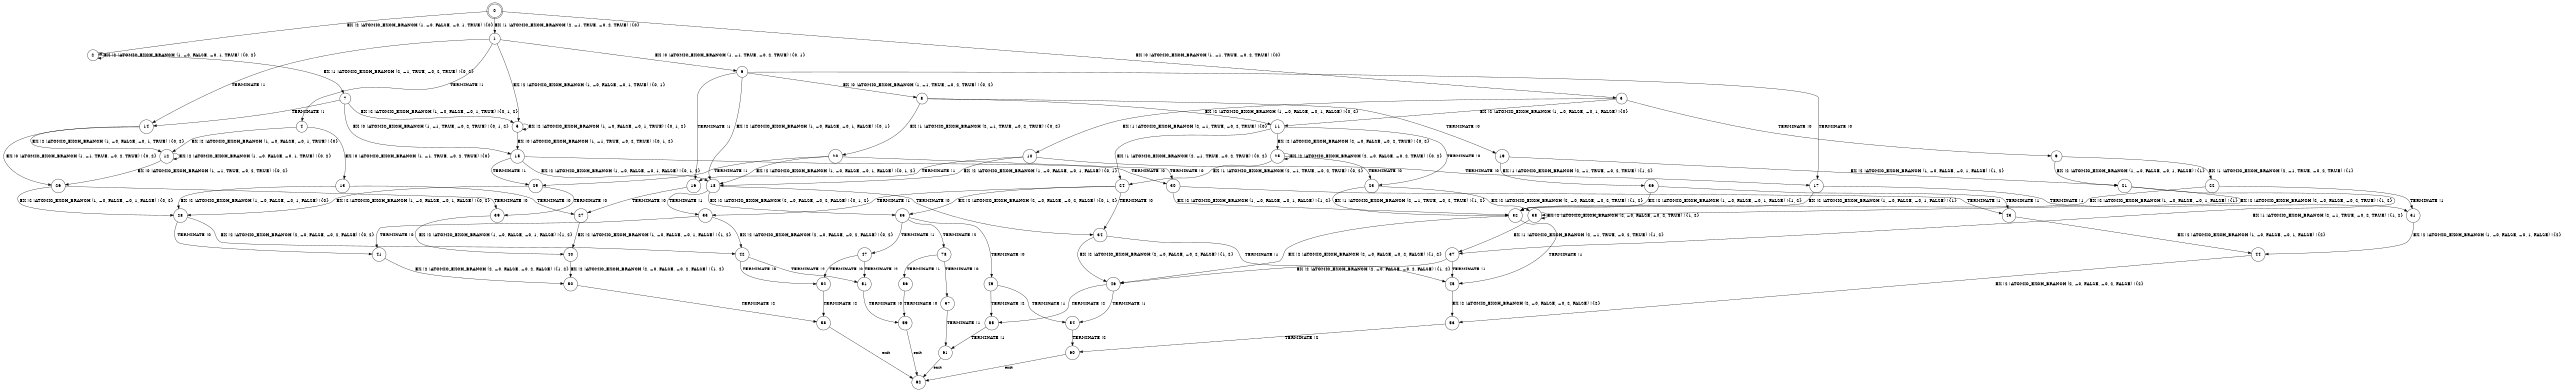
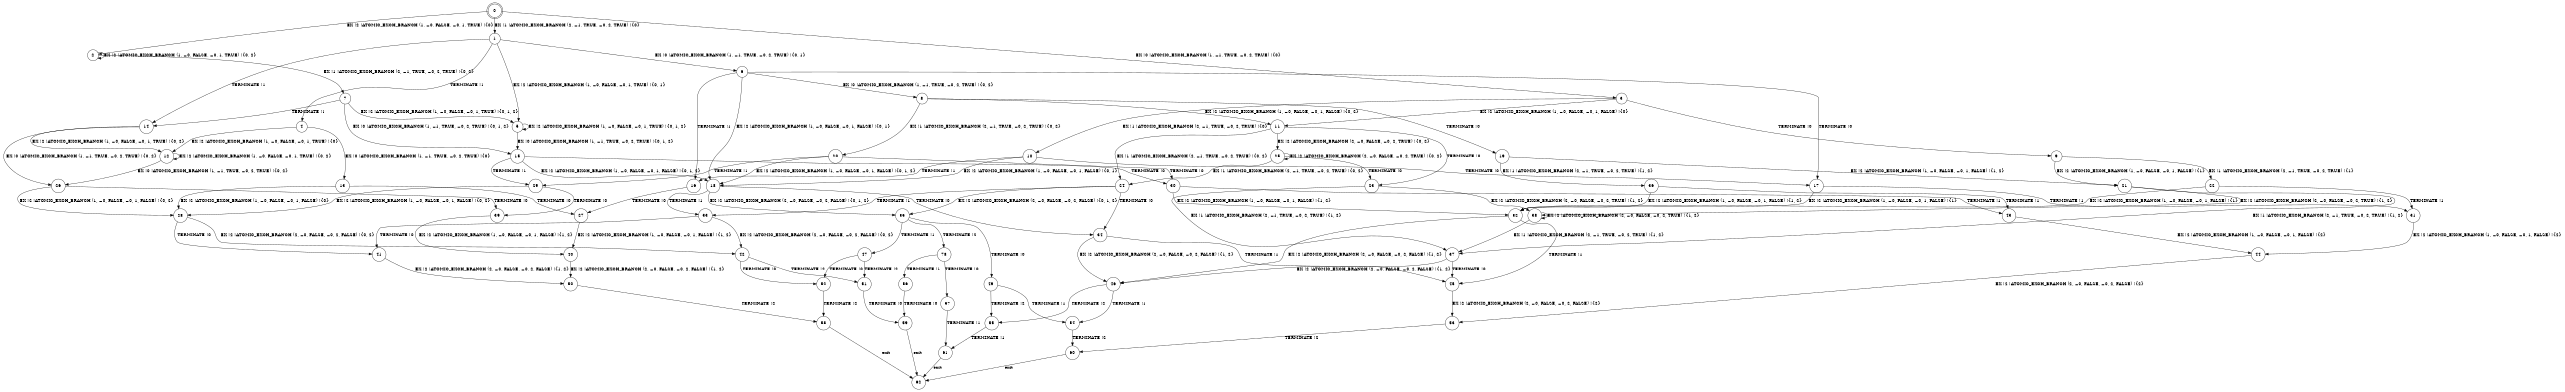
edge "23" -> "32": now "23" -> "37"
edge "37" -> "45": label "TERMINATE !1" -> "TERMINATE !0"
